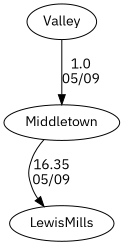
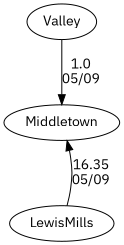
edge "Middletown" -> "LewisMills": reversed
